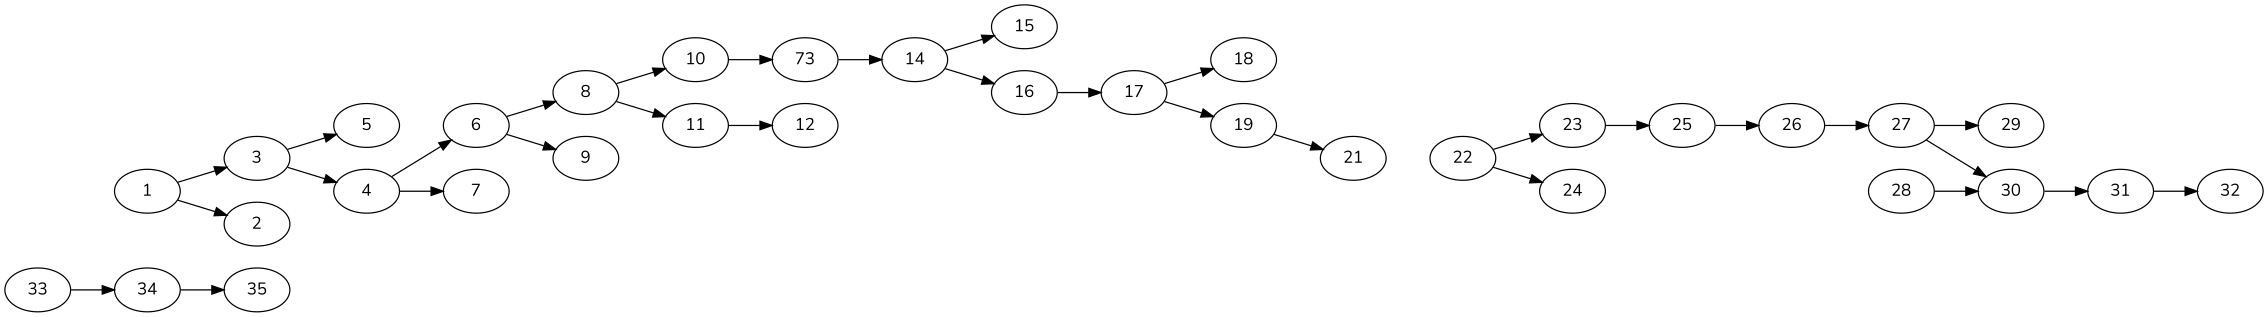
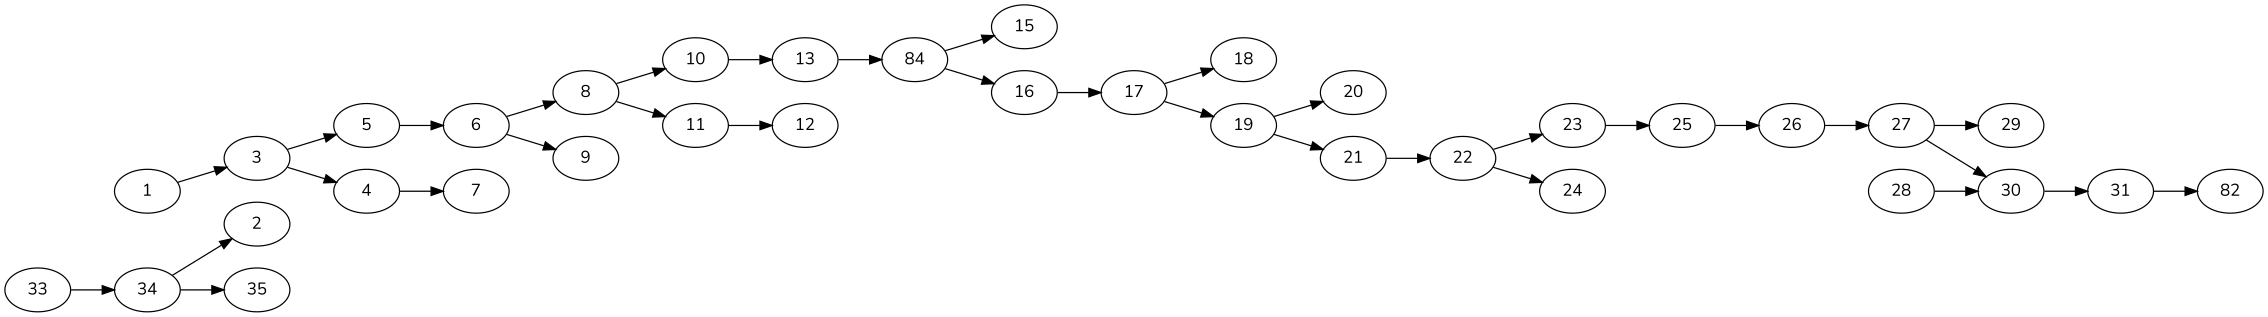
node "73": label "73" -> "13"
node "14": label "14" -> "84"
node "20": added
edge "21" -> "22": added
edge "4" -> "6": now "5" -> "6"
node "32": label "32" -> "82"
edge "1" -> "2": now "34" -> "2"
